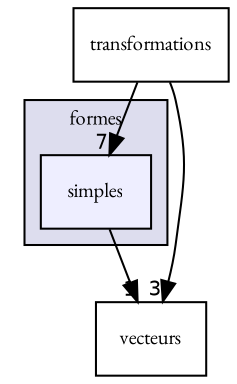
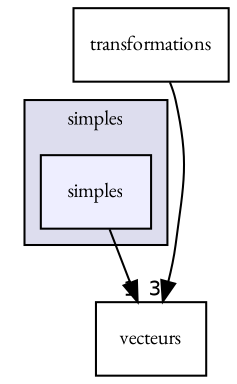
edge "transformations" -> "simples": removed
cluster "formes": label "formes" -> "simples"
